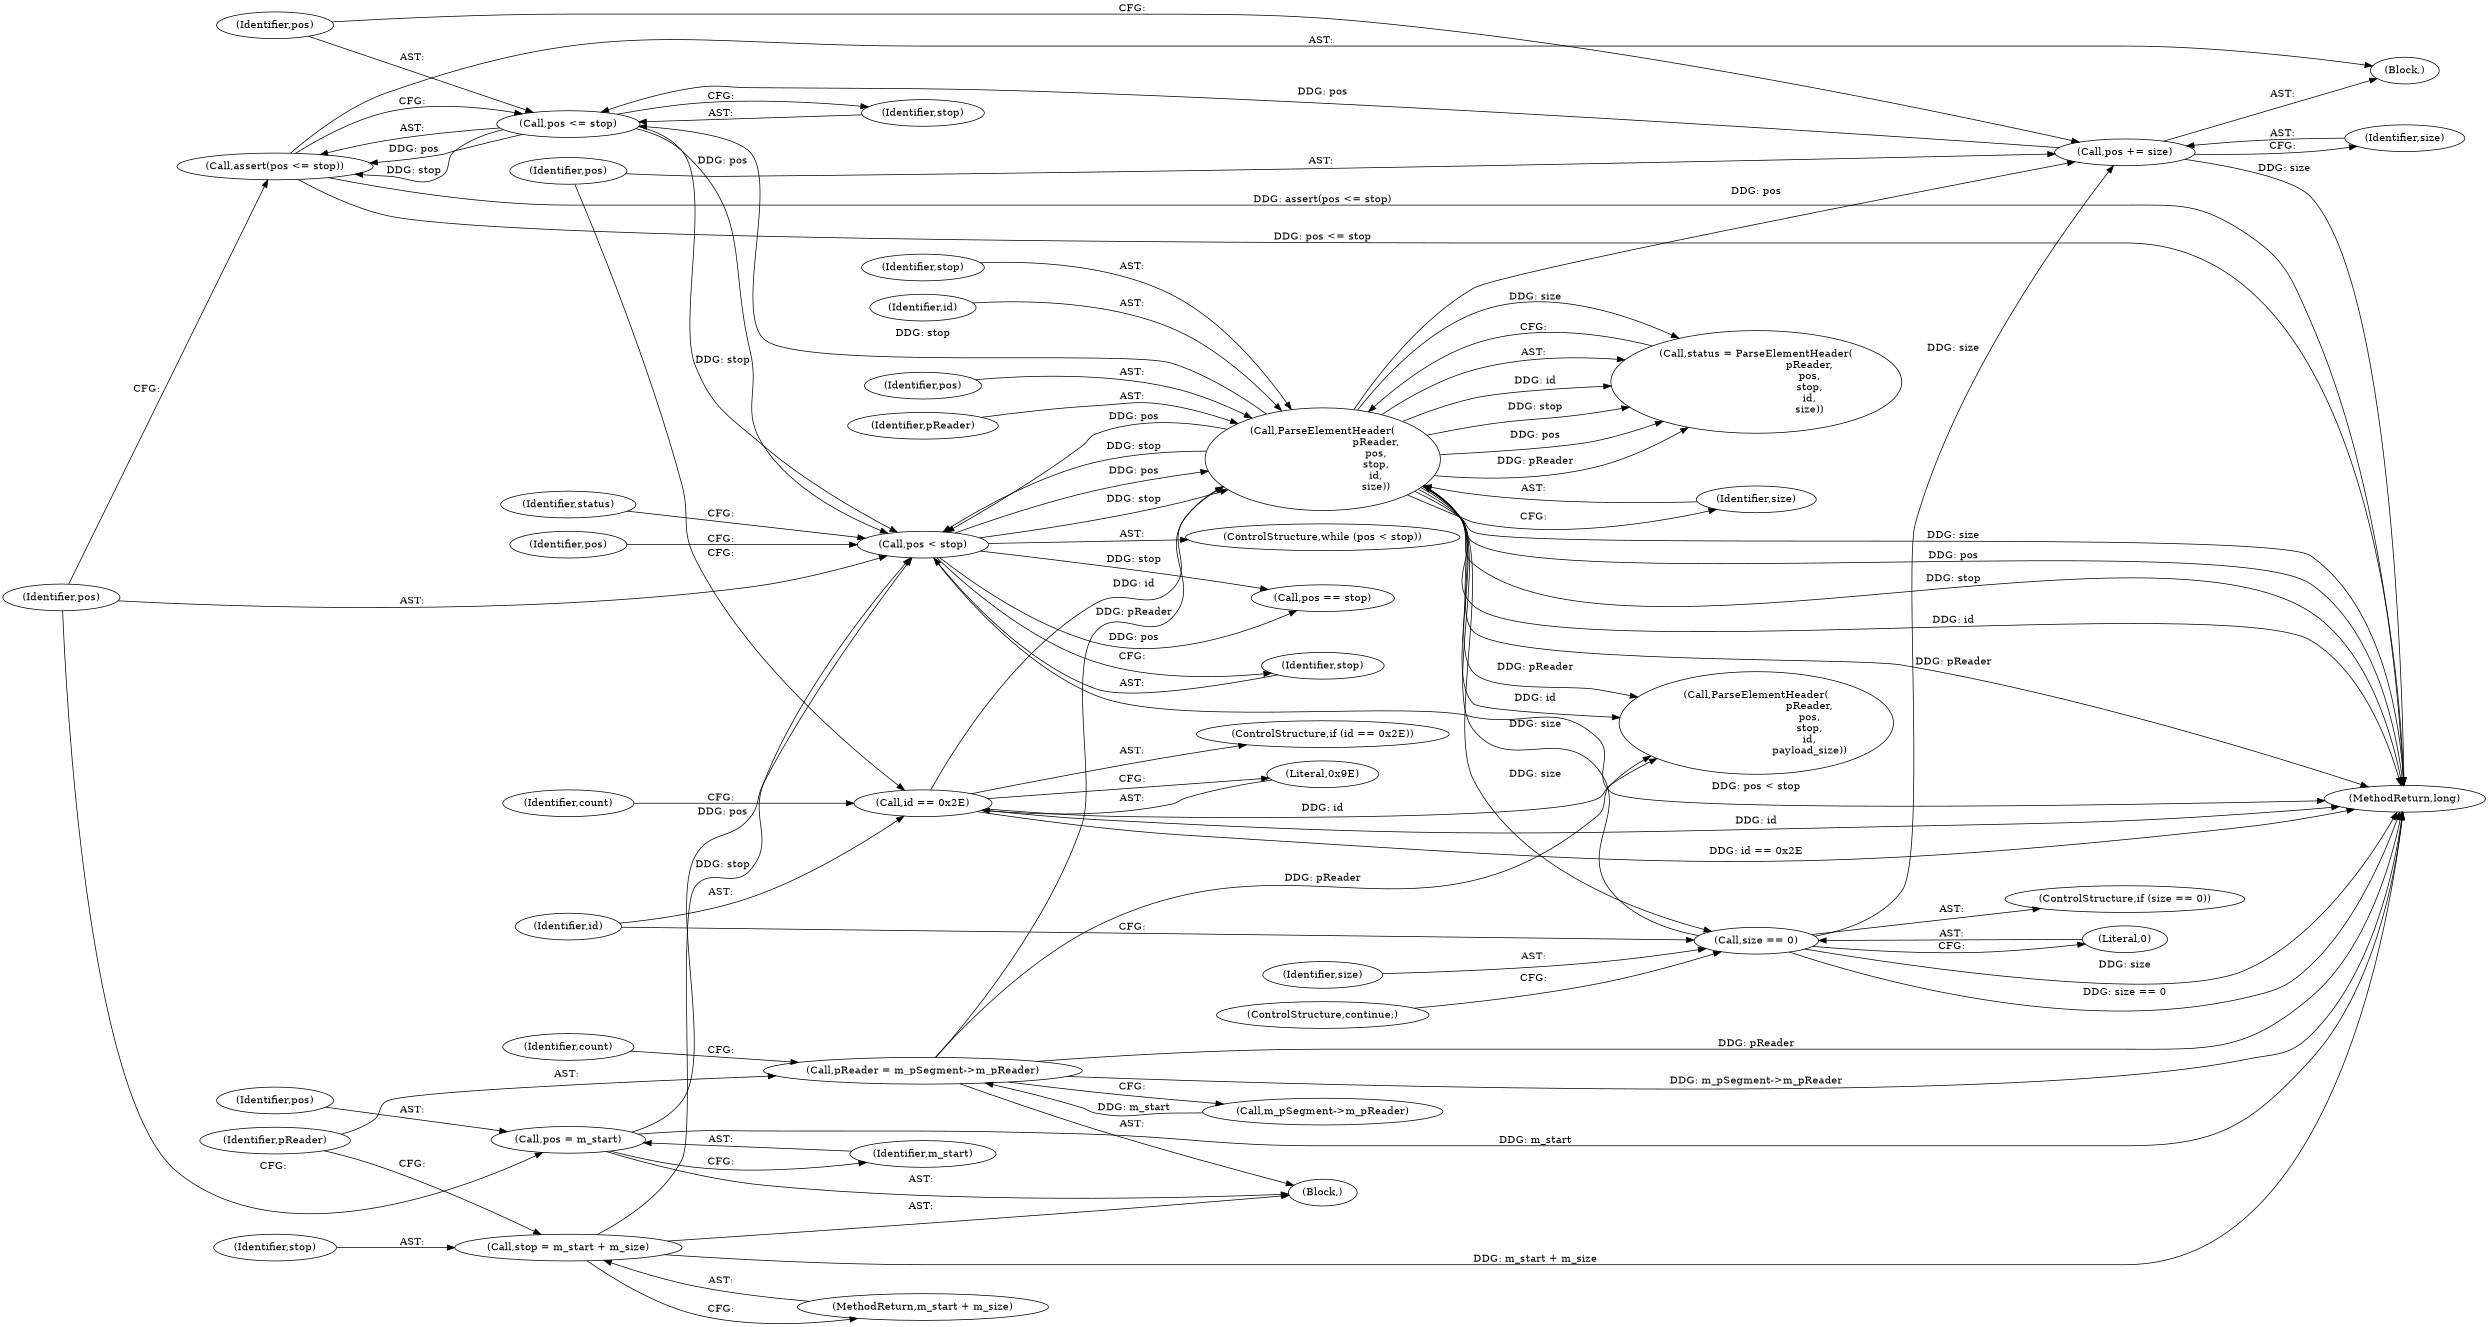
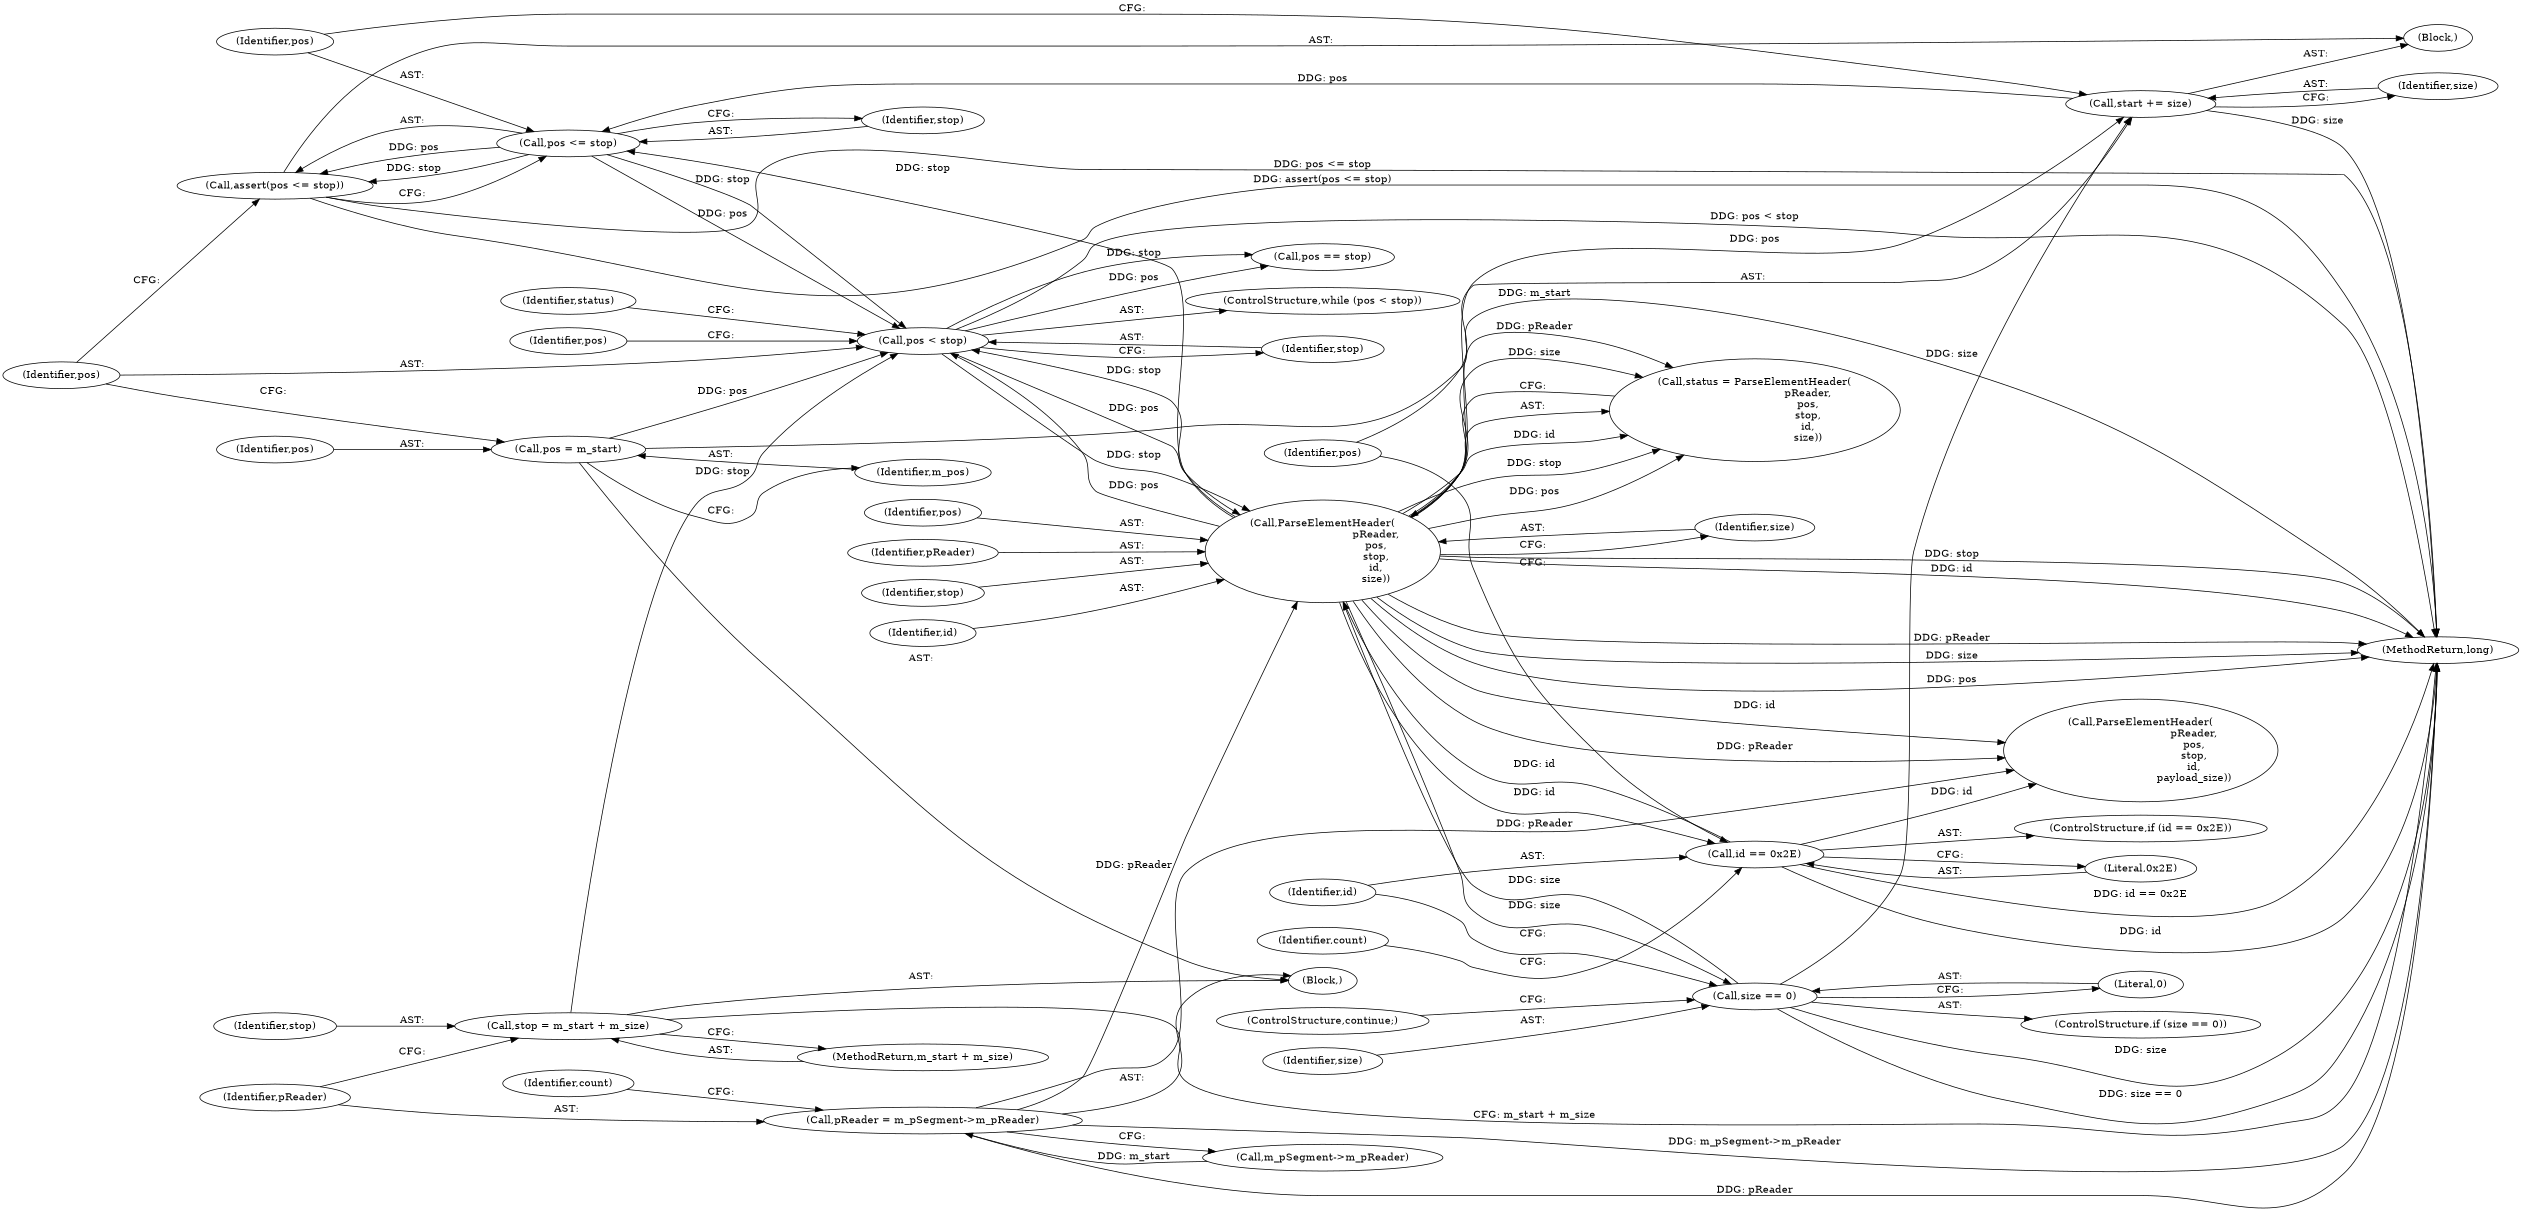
node "(Call,pos += size)": label "(Call,pos += size)" -> "(Call,start += size)"
node "(Literal,0x9E)": label "(Literal,0x9E)" -> "(Literal,0x2E)"
edge "(Call,ParseElementHeader( pReader, pos, stop, id, size))" -> "(Call,id == 0x2E)": added, label "DDG: id"
node "(Identifier,m_start)": label "(Identifier,m_start)" -> "(Identifier,m_pos)"
edge "(Call,stop = m_start + m_size)" -> "(MethodReturn,long)": label "DDG: m_start + m_size" -> "CFG: m_start + m_size"
